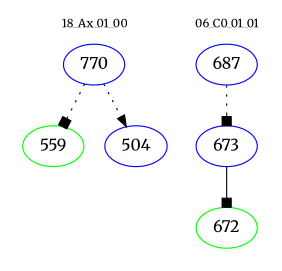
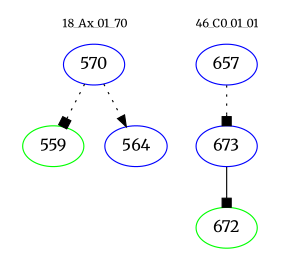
cluster "18_Ax_01_00": label "18_Ax_01_00" -> "18_Ax_01_70"
cluster "06_C0_01_01": label "06_C0_01_01" -> "46_C0_01_01"
node "770": label "770" -> "570"
node "687": label "687" -> "657"
node "504": label "504" -> "564"
